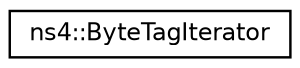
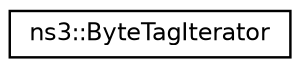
node "ns4::ByteTagIterator": label "ns4::ByteTagIterator" -> "ns3::ByteTagIterator"
